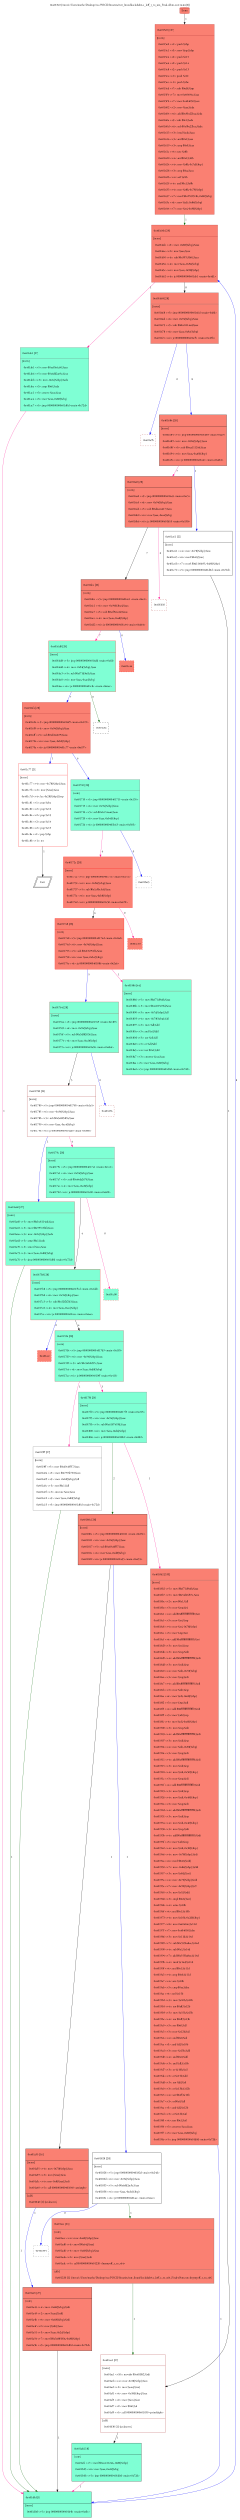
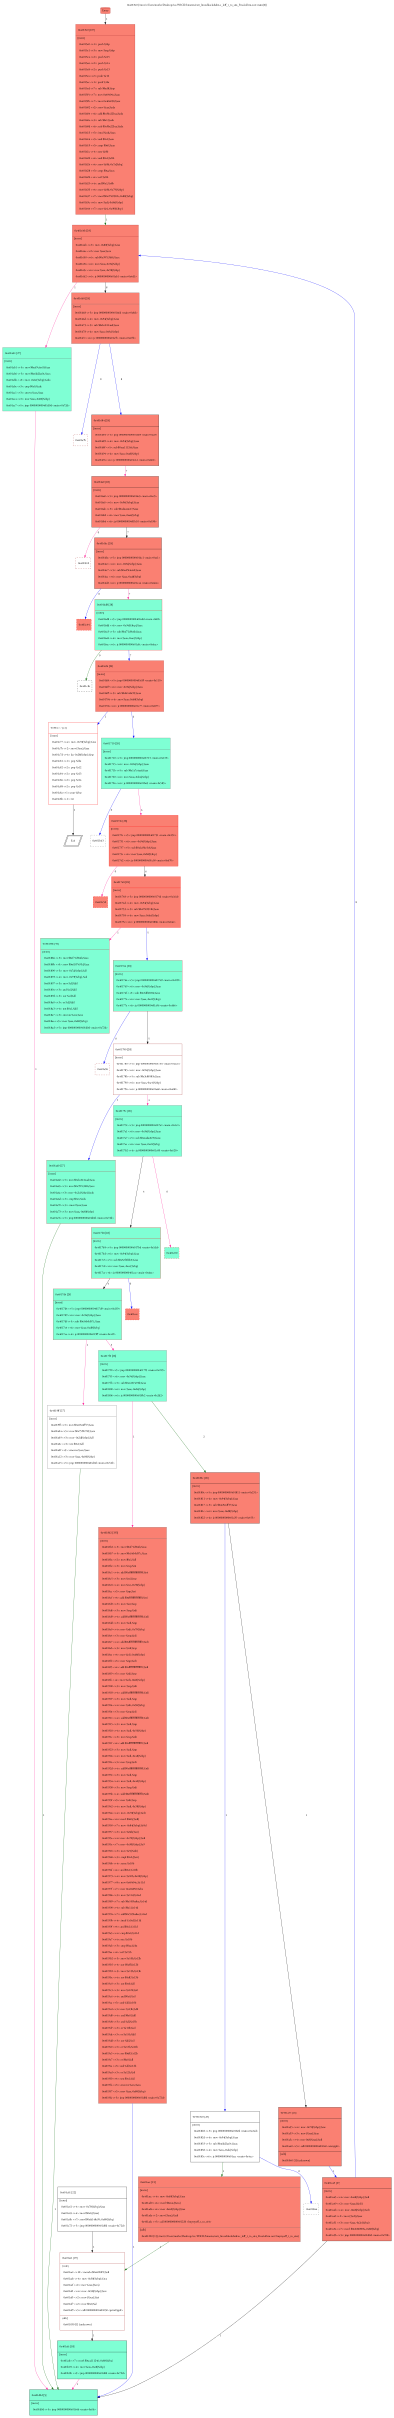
edge "0x401684 [28]" -> "0x401c61 [22]": removed, label "1"
edge "0x401d0d [5]" -> "0x40164b [29]": now "0x401a45 [27]" -> "0x40164b [29]"
